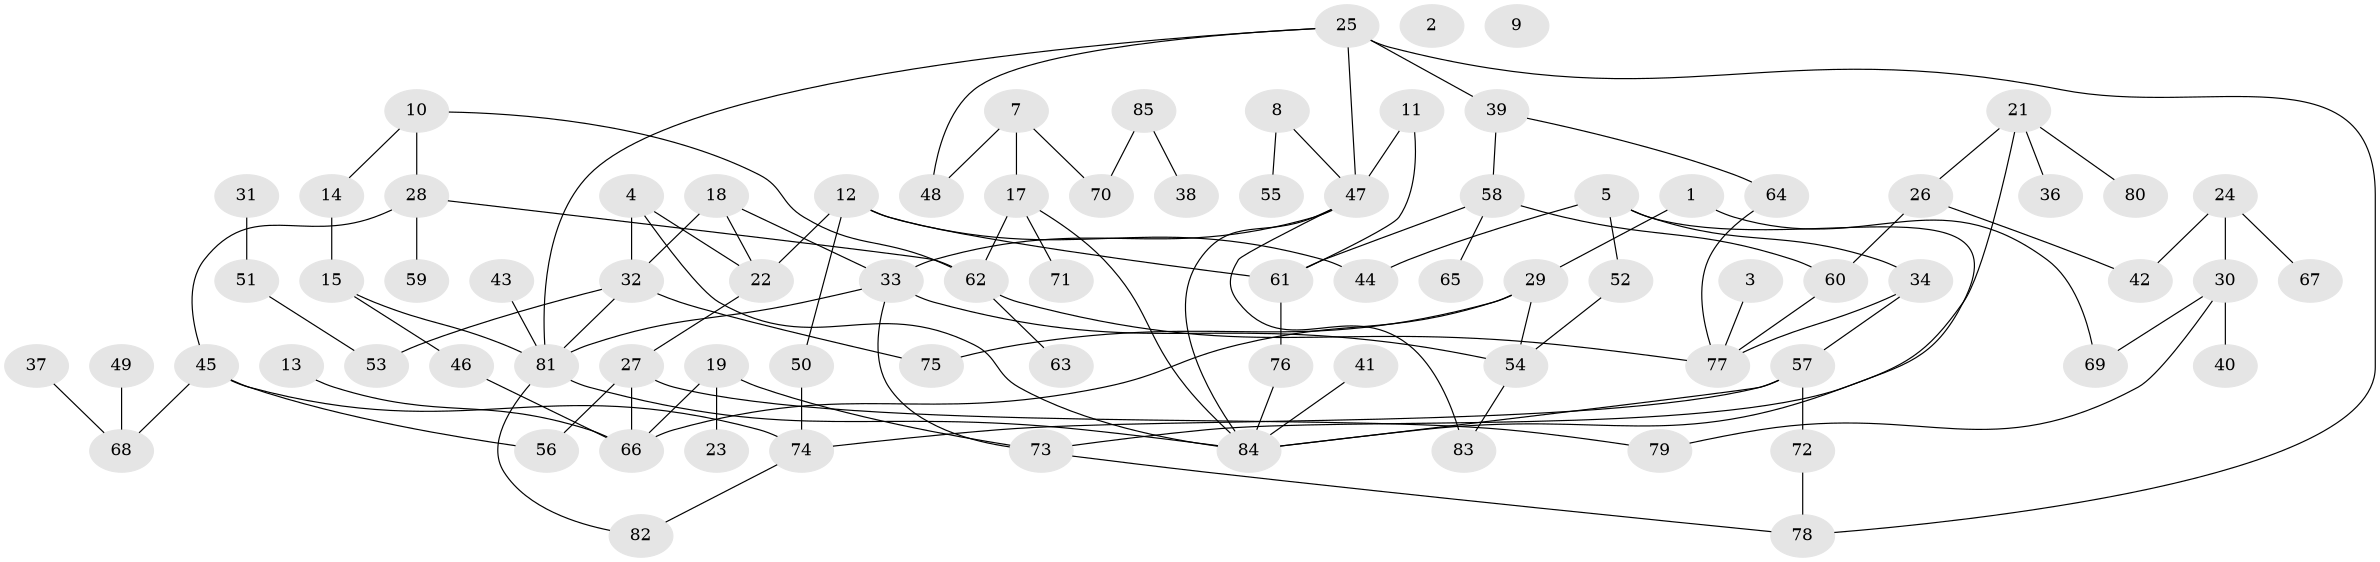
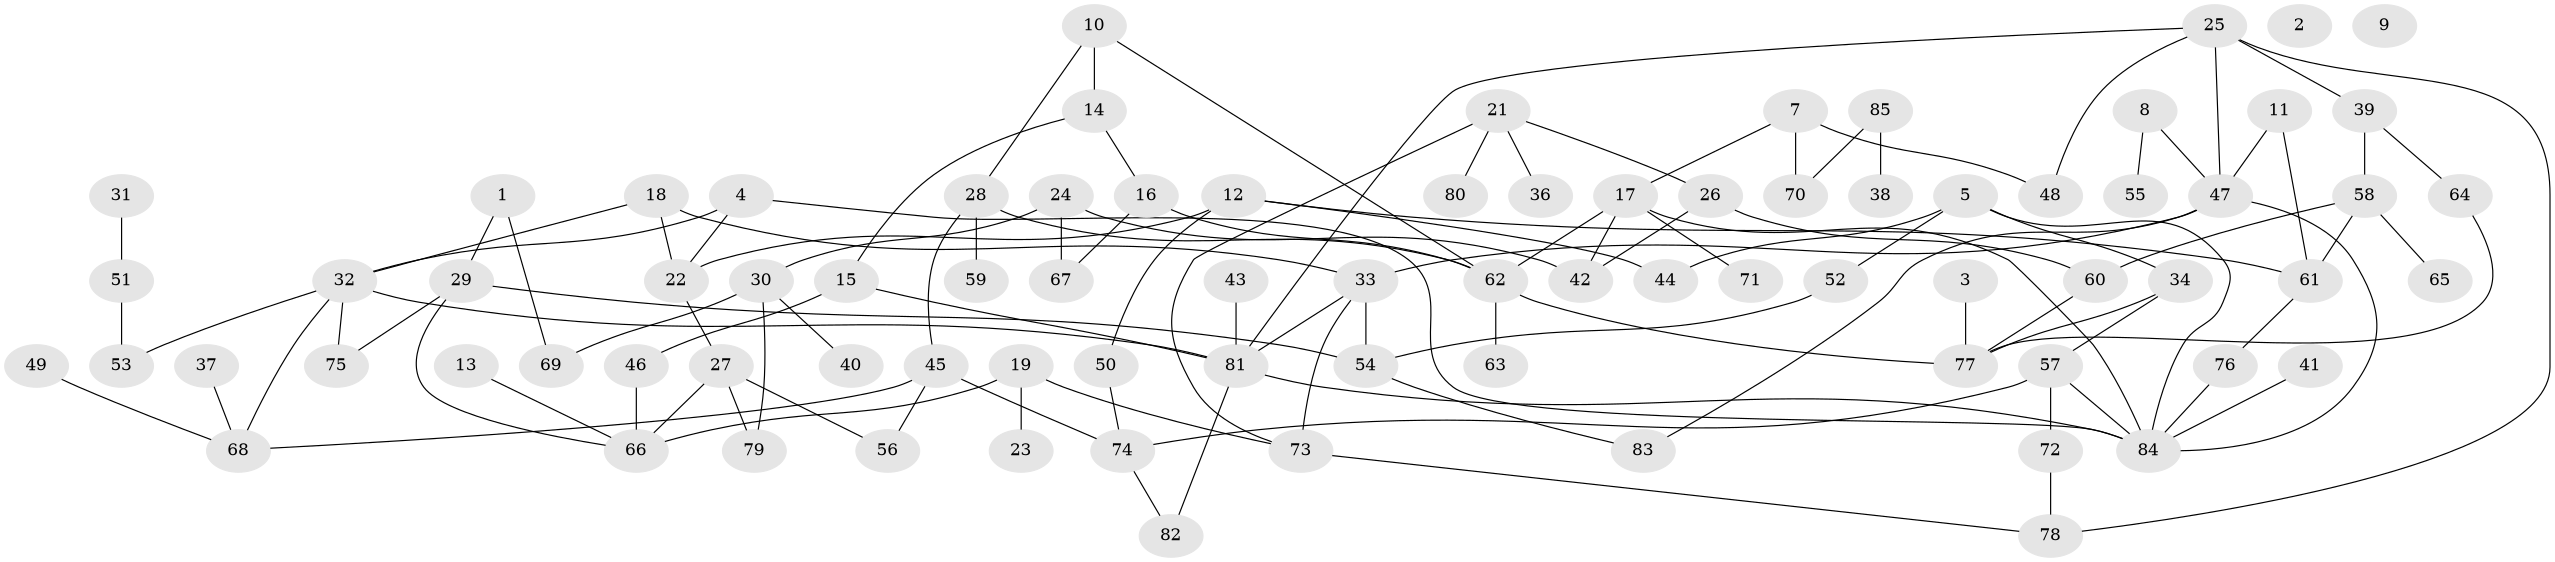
node "16": added
edge "17" -- "42": added
edge "32" -- "68": added
